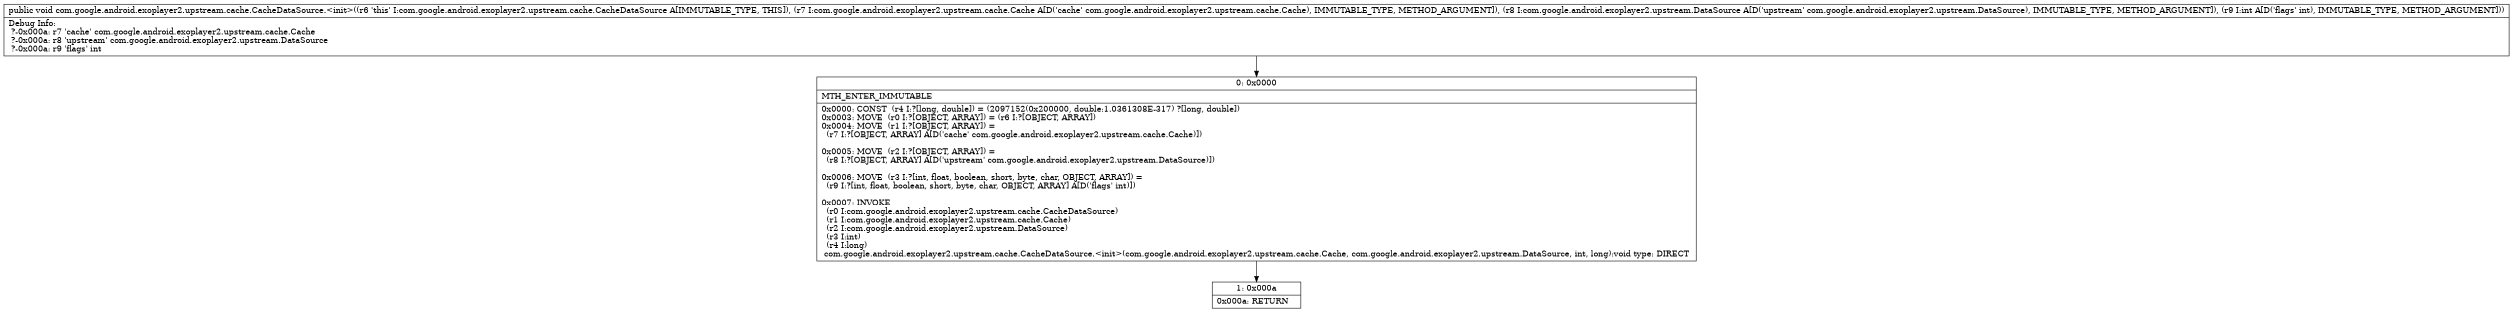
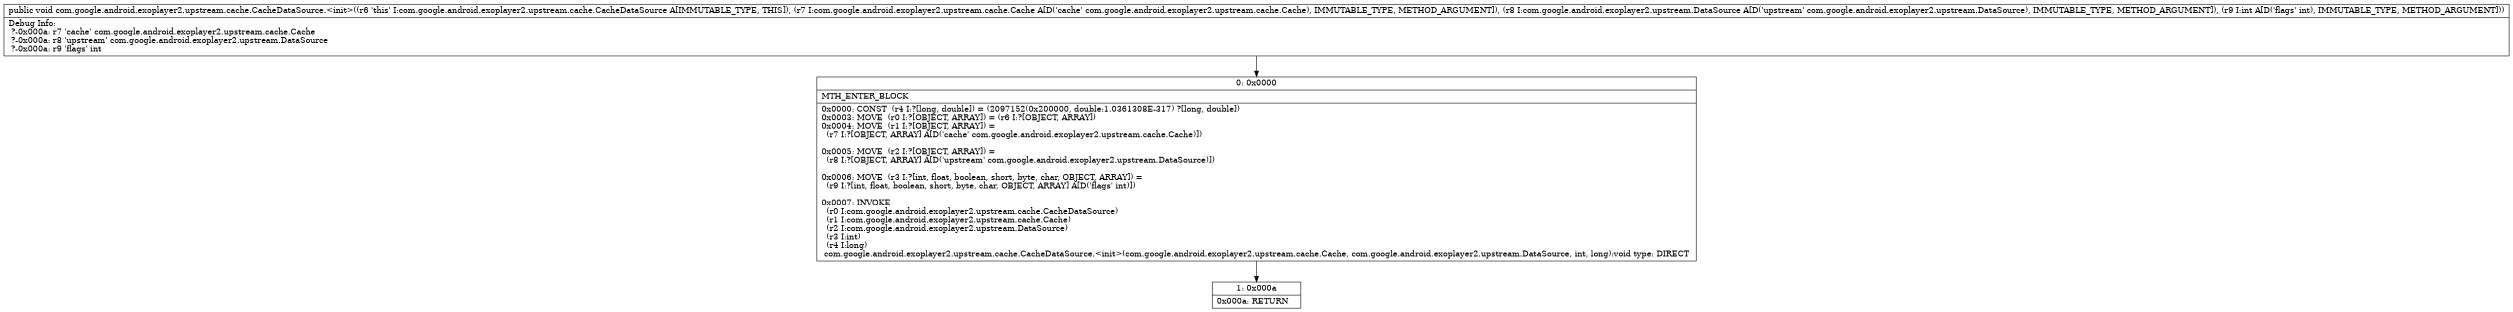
node "0: 0x0000": text "MTH_ENTER_IMMUTABLE" -> "MTH_ENTER_BLOCK"
